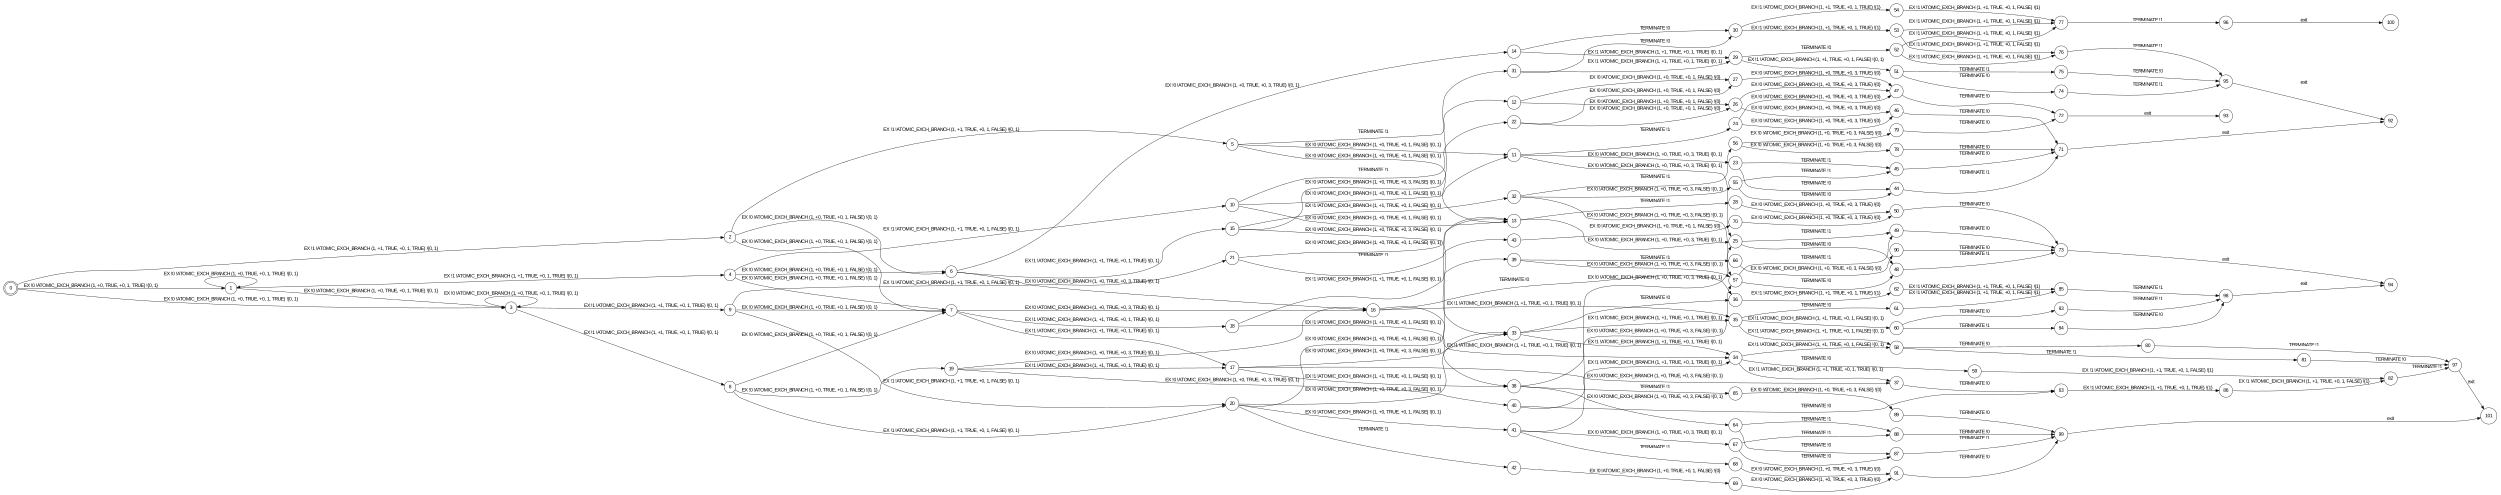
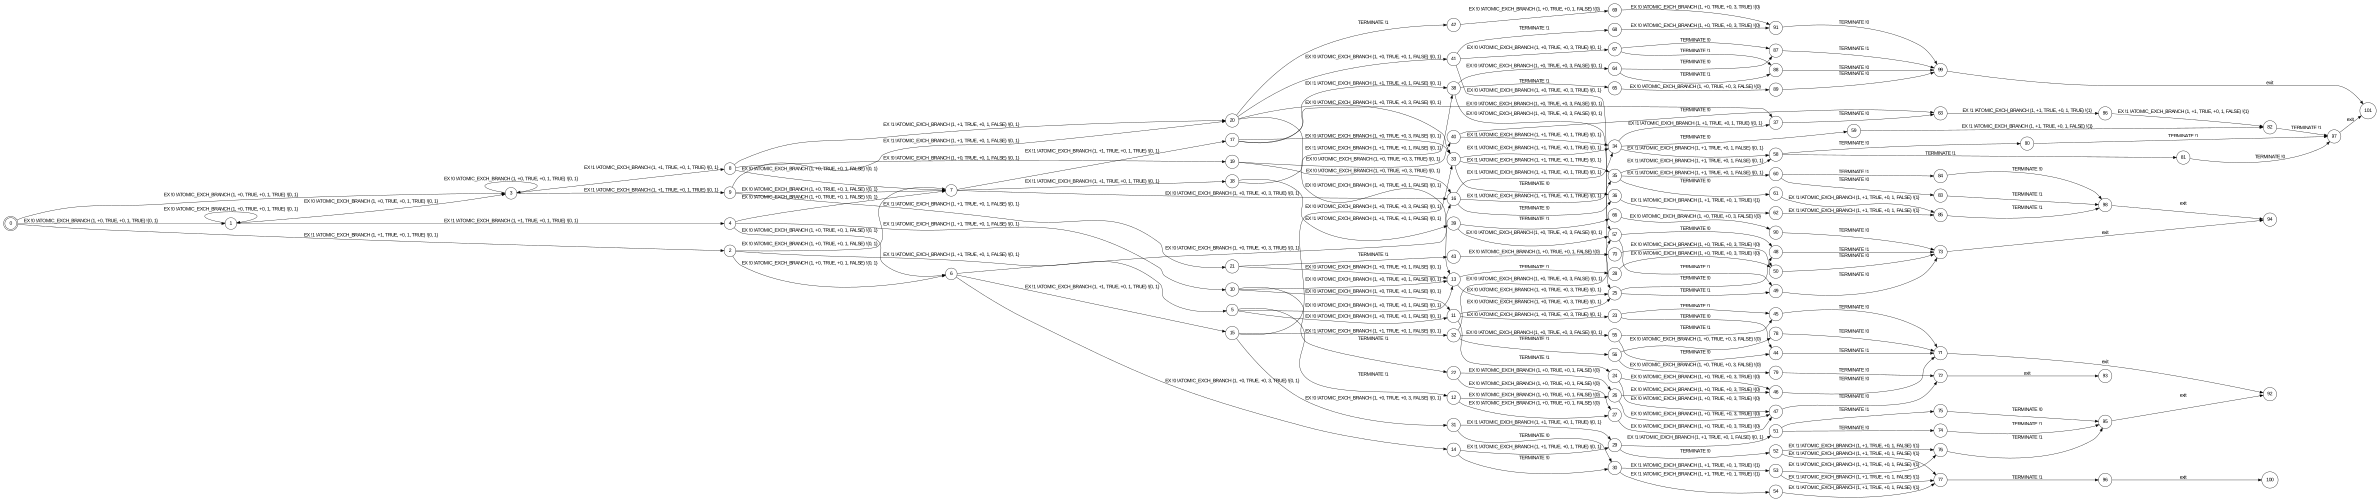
edge "19" -> "17": removed, label "EX !1 !ATOMIC_EXCH_BRANCH (1, +1, TRUE, +0, 1, TRUE) !{0, 1}"
